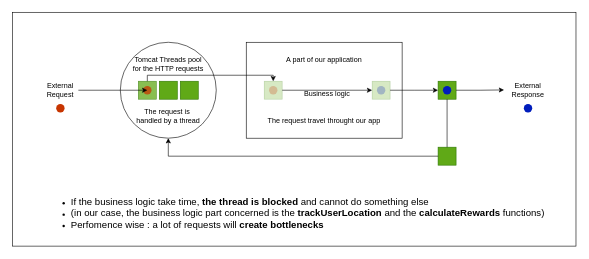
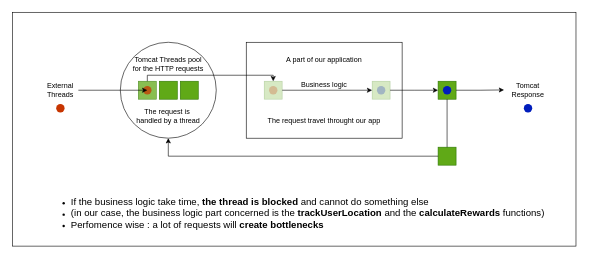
node "External Request": label "External Request" -> "External Threads"
node "External Response": label "External Response" -> "Tomcat Response"
node "Business logic": moved (327, 94) -> (324, 85)
